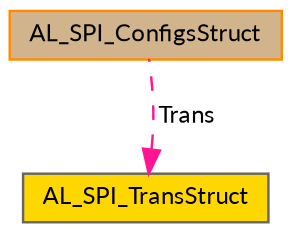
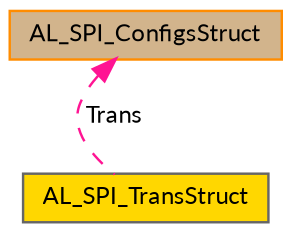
edge "AL_SPI_ConfigsStruct" -> "AL_SPI_TransStruct": reversed
